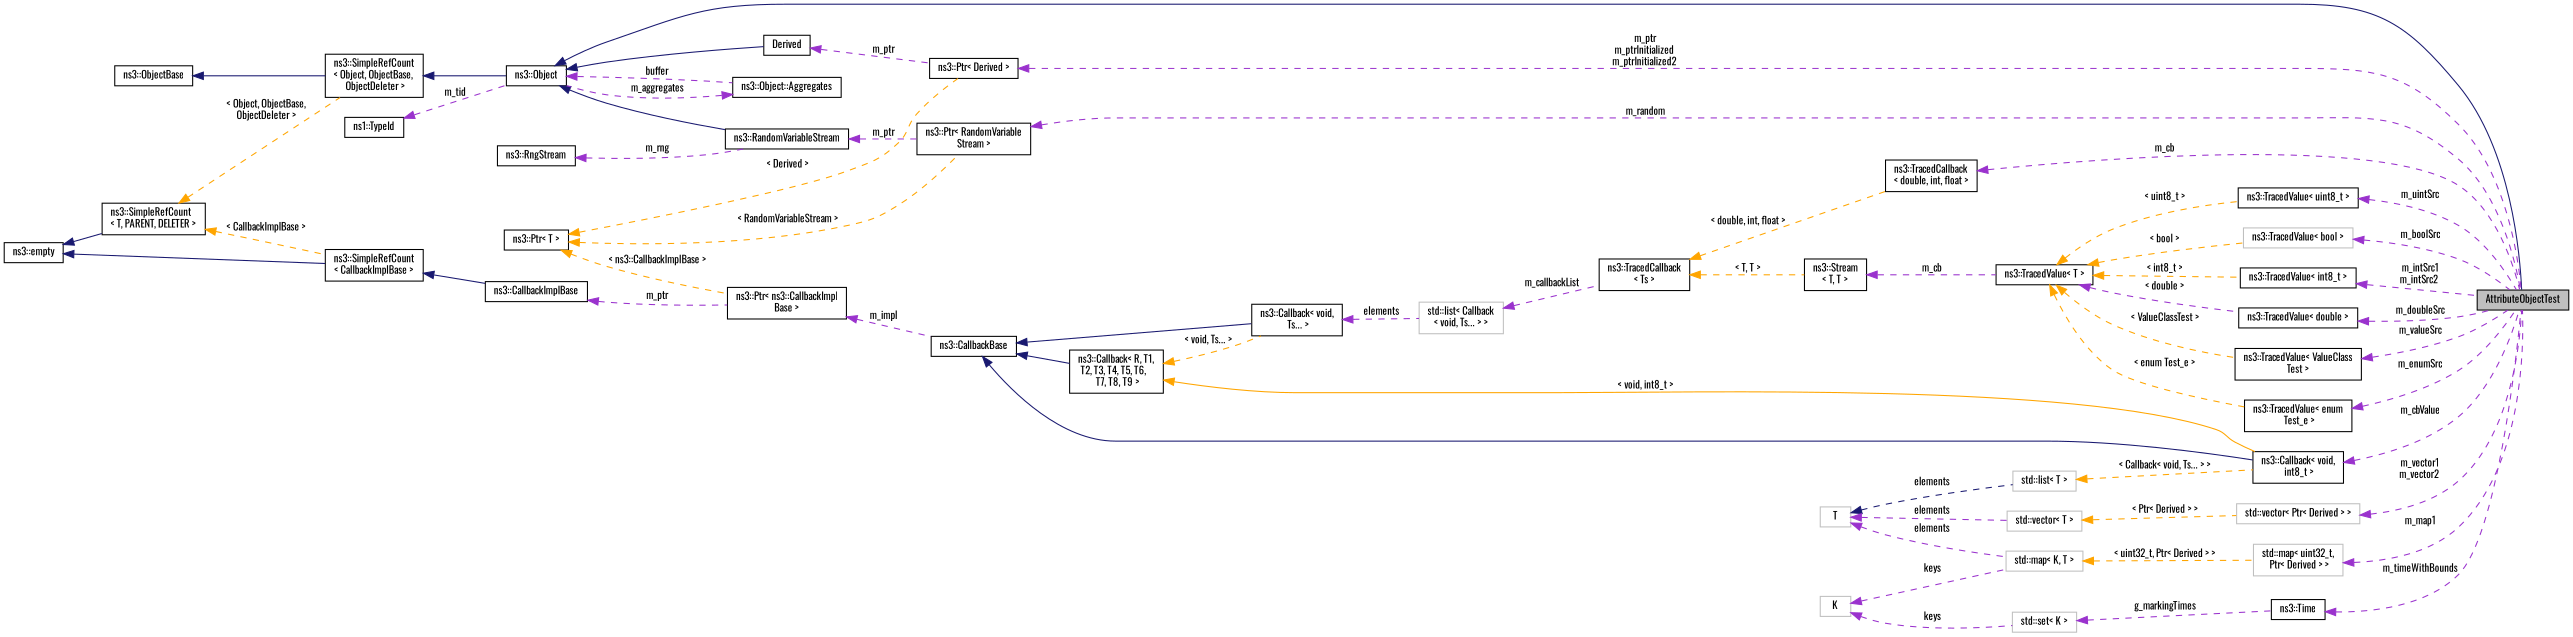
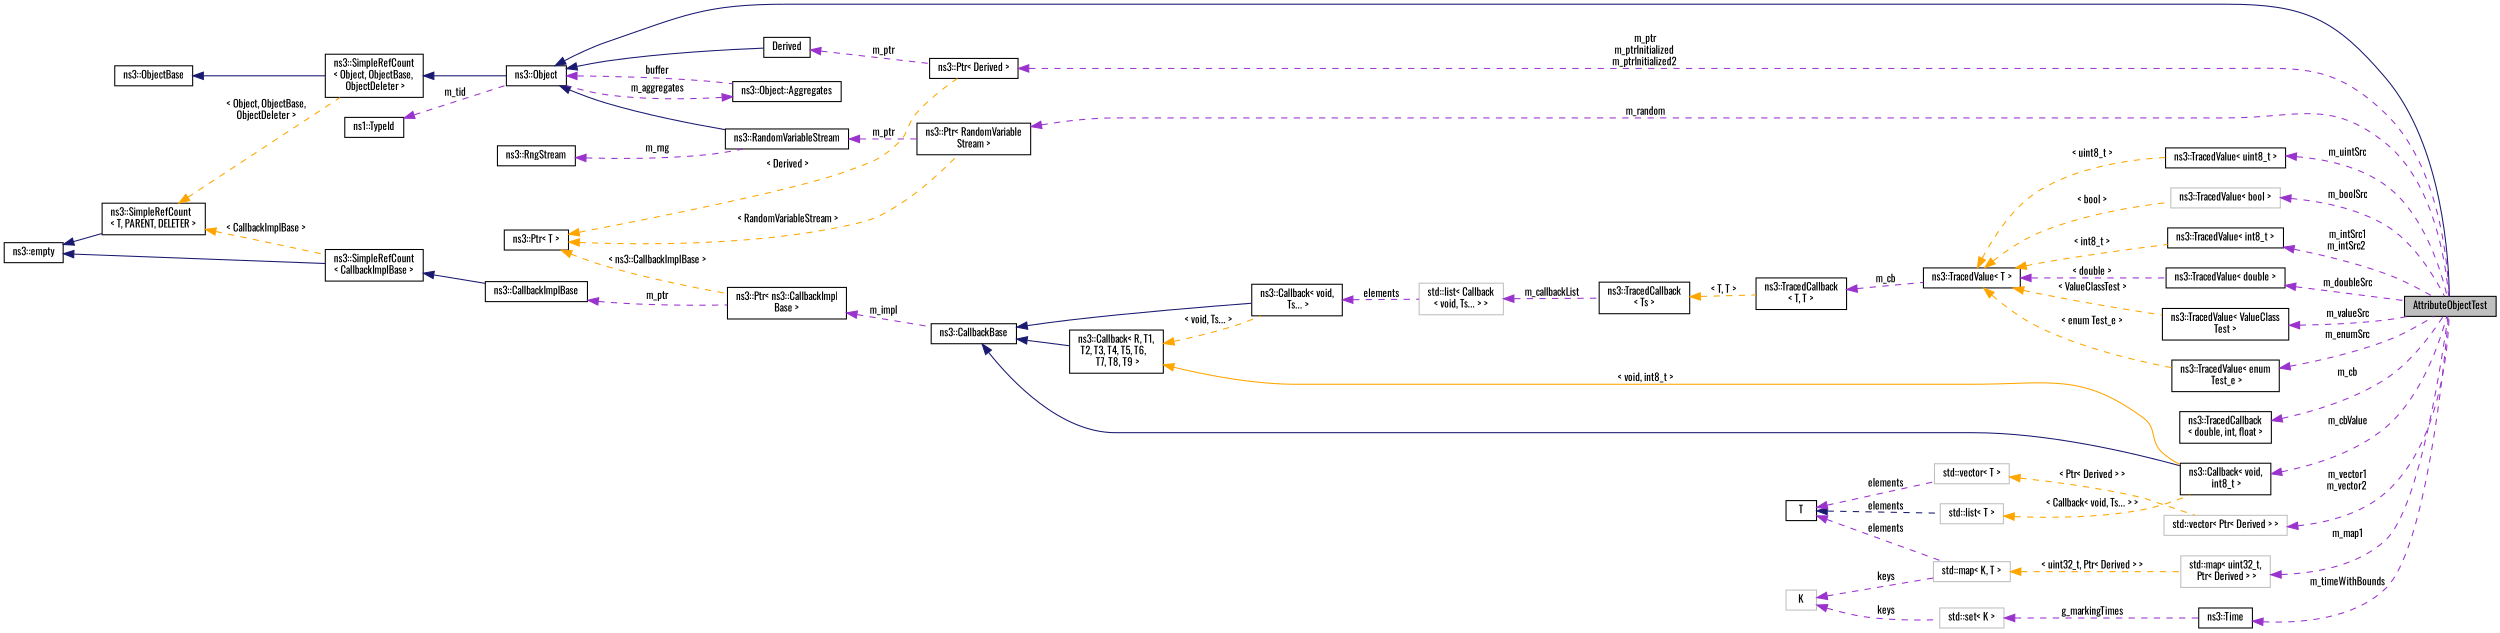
edge "ns3::TracedCallback < double, int, float >" -> "ns3::TracedCallback < Ts >": removed, label "< double, int, float >"
node "ns3::Stream < T, T >": label "ns3::Stream < T, T >" -> "ns3::TracedCallback < T, T >"
node "T": color grey75 -> black
